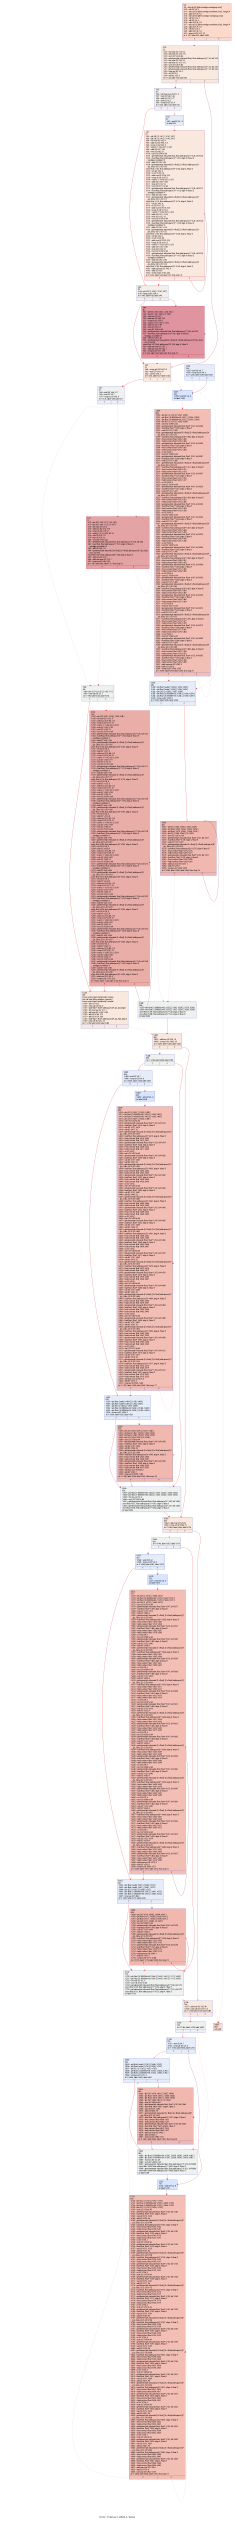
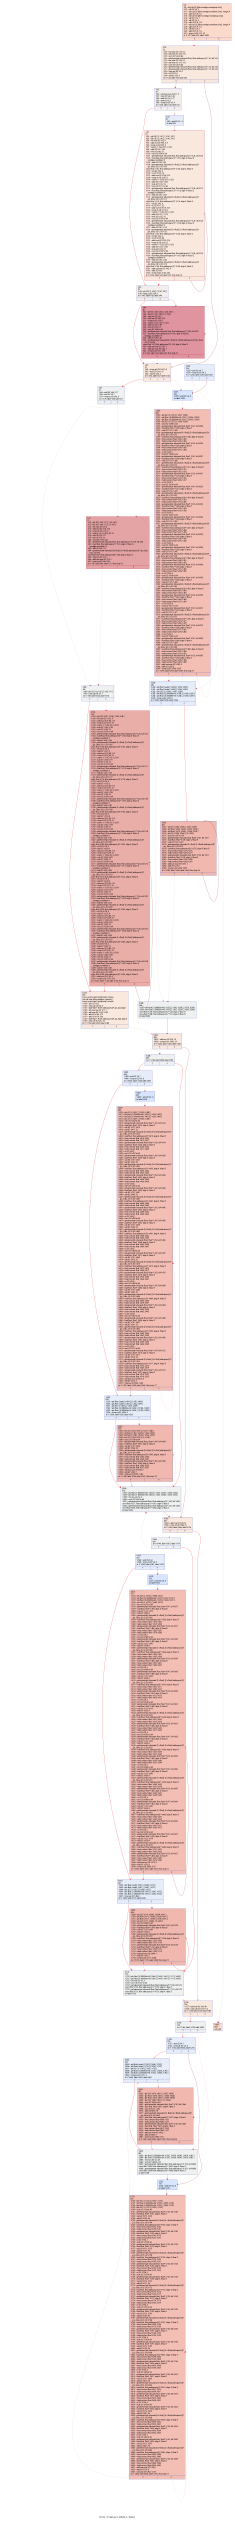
edge "%566:" -> "%567:": now "%566:" -> "%556:"
